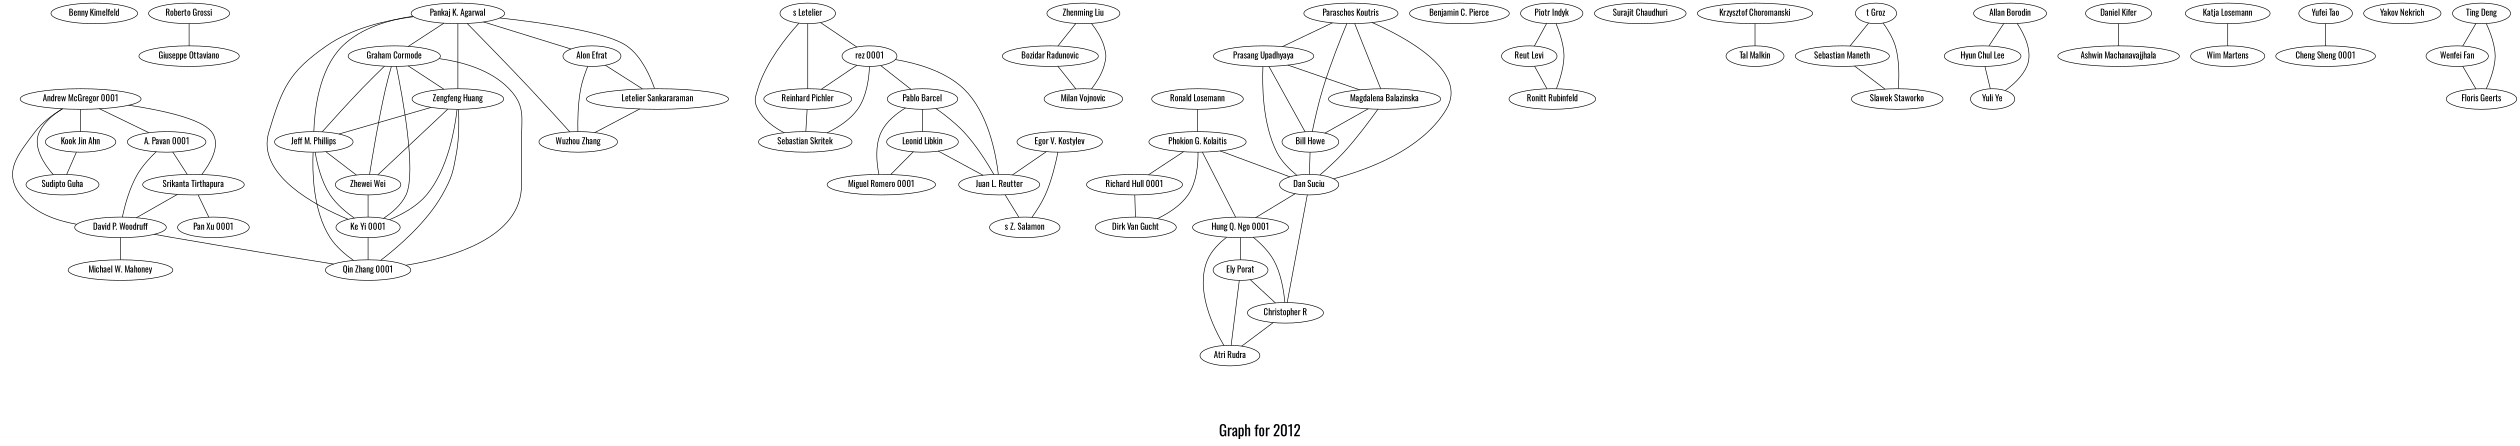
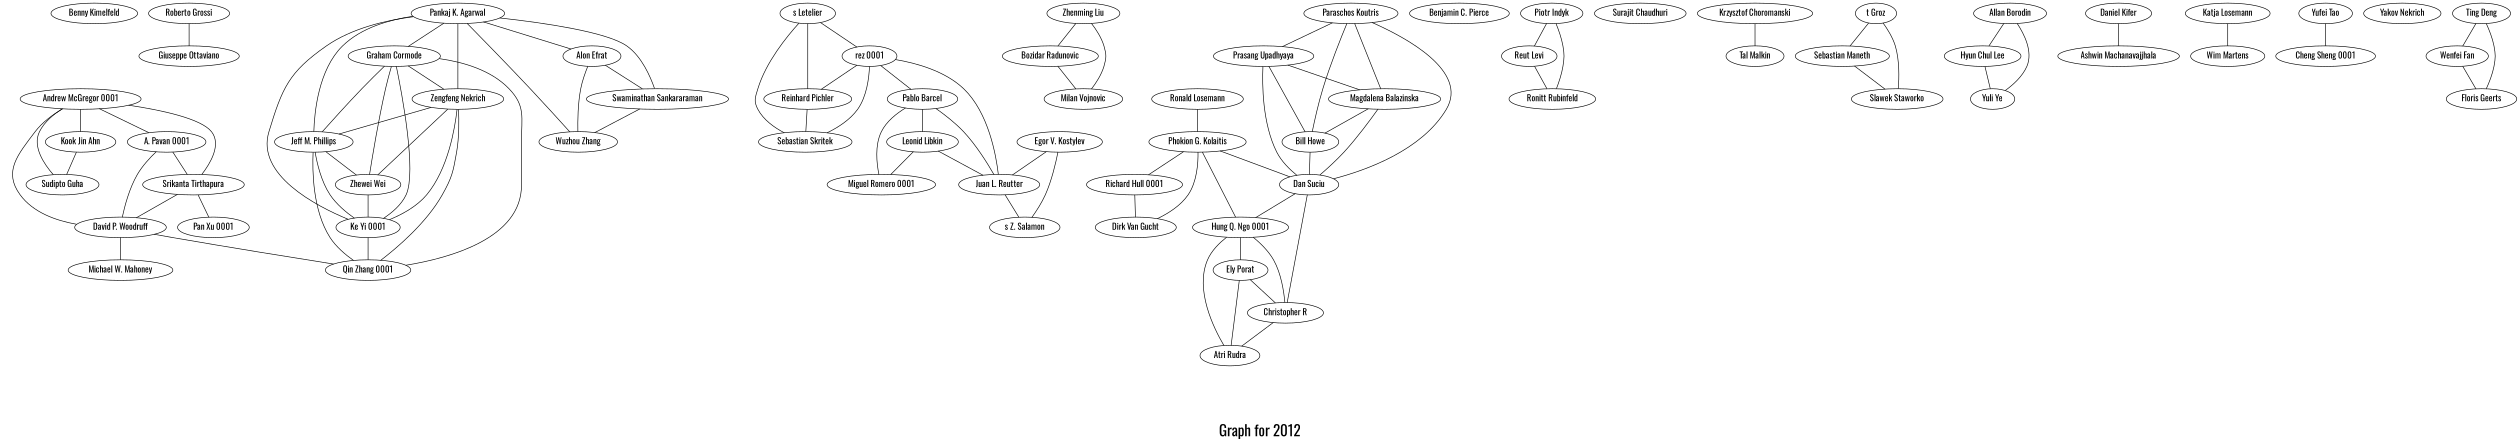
node "Zengfeng Huang": label "Zengfeng Huang" -> "Zengfeng Nekrich"
node "Letelier Sankararaman": label "Letelier Sankararaman" -> "Swaminathan Sankararaman"
